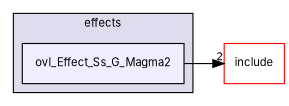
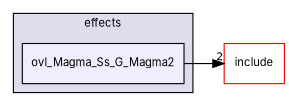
node "ovl_Effect_Ss_G_Magma2": label "ovl_Effect_Ss_G_Magma2" -> "ovl_Magma_Ss_G_Magma2"
